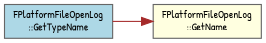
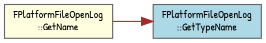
edge "FPlatformFileOpenLog ::GetTypeName" -> "FPlatformFileOpenLog ::GetName": reversed
